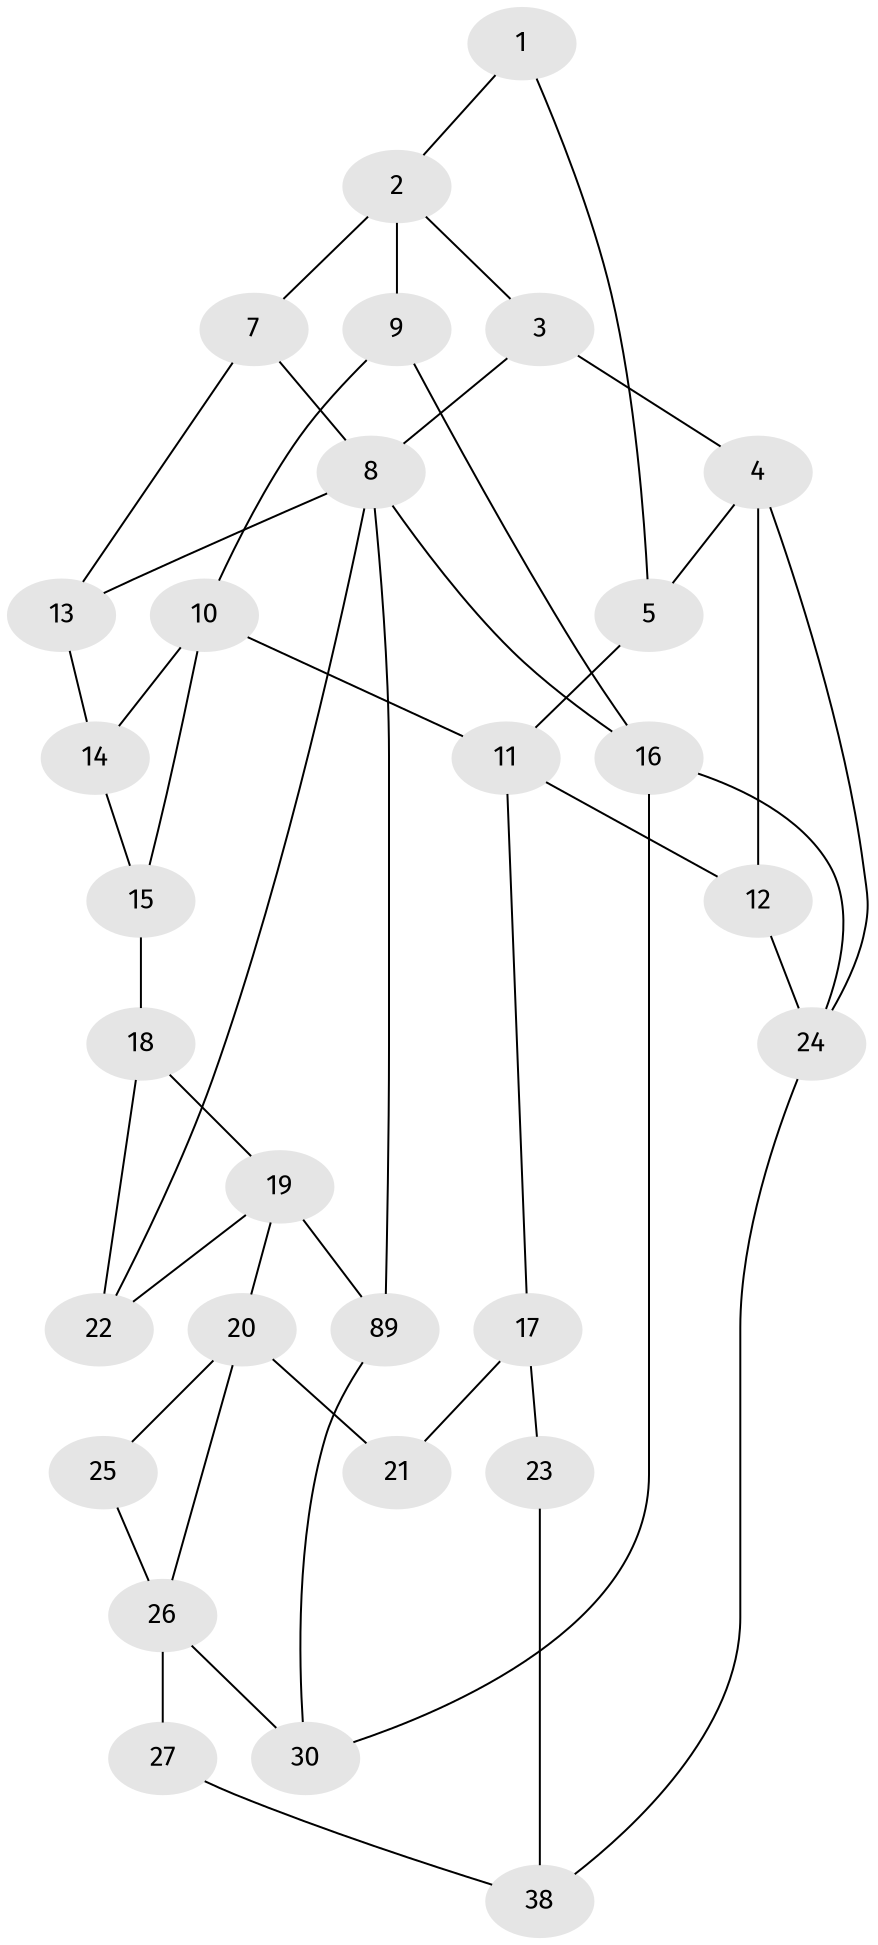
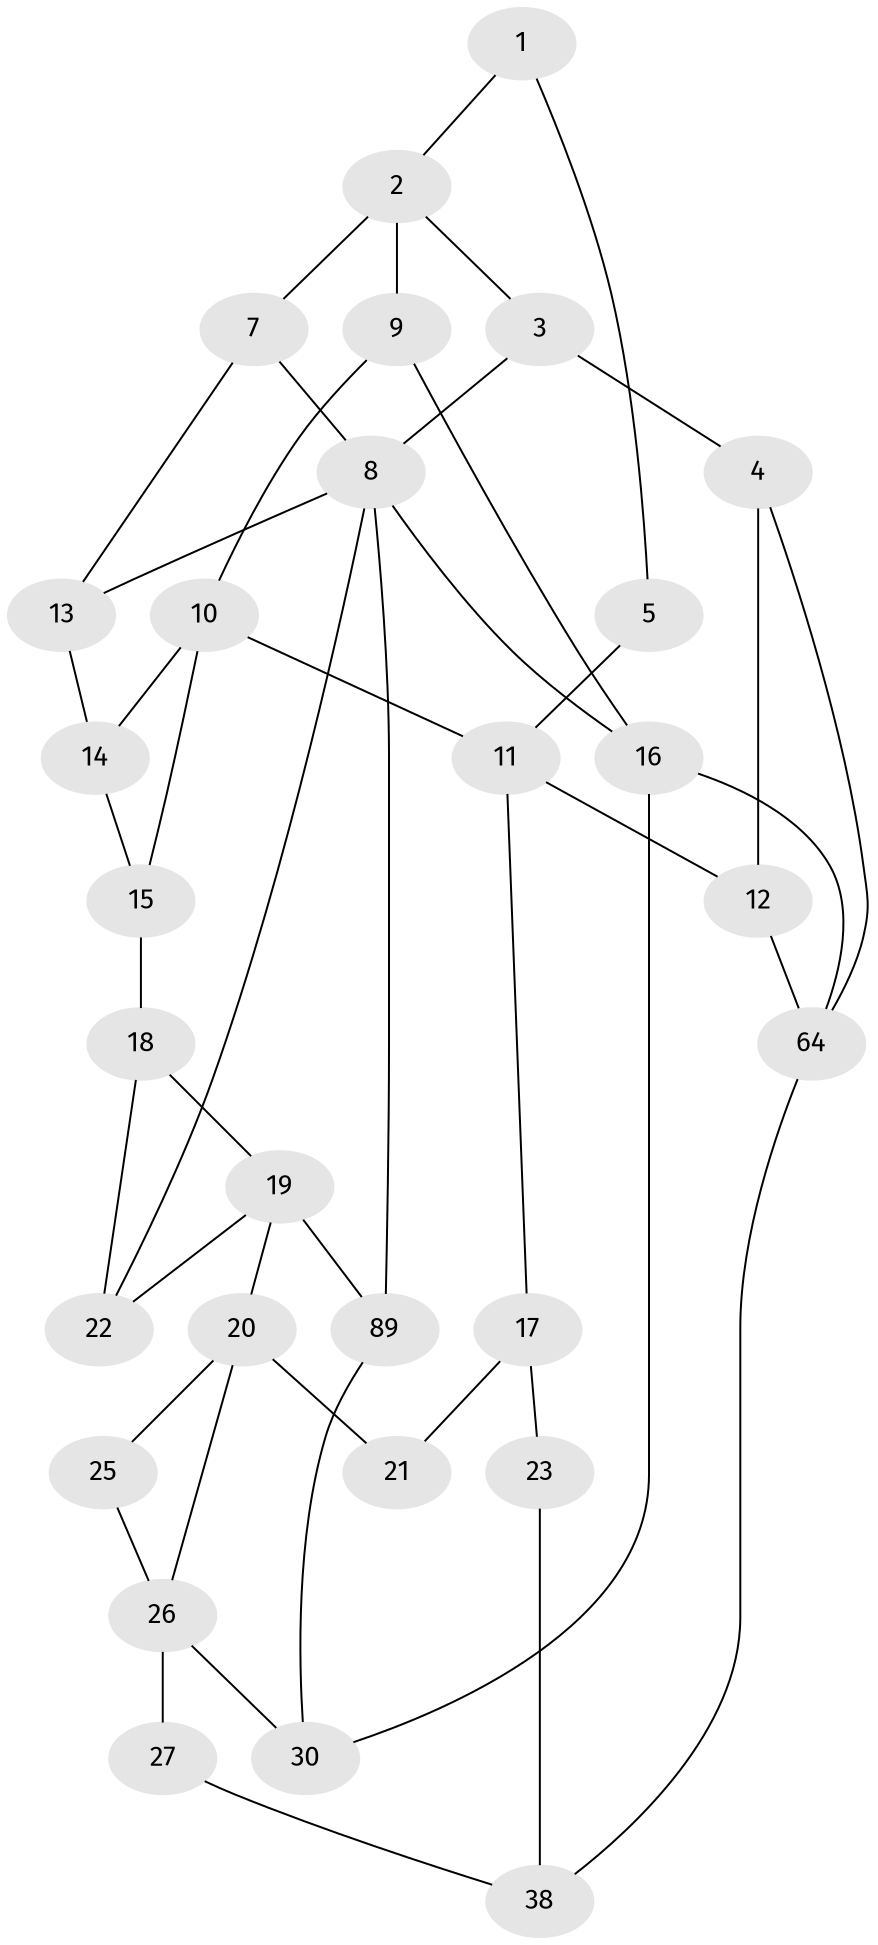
edge "4" -- "5": removed
node "24": label "24" -> "64"
